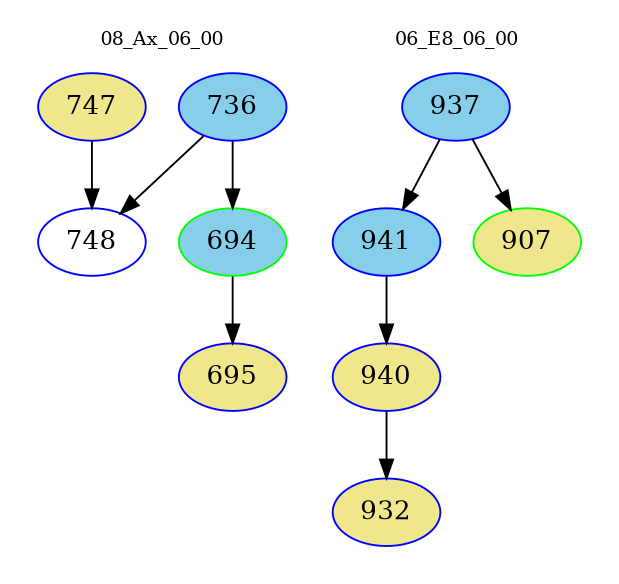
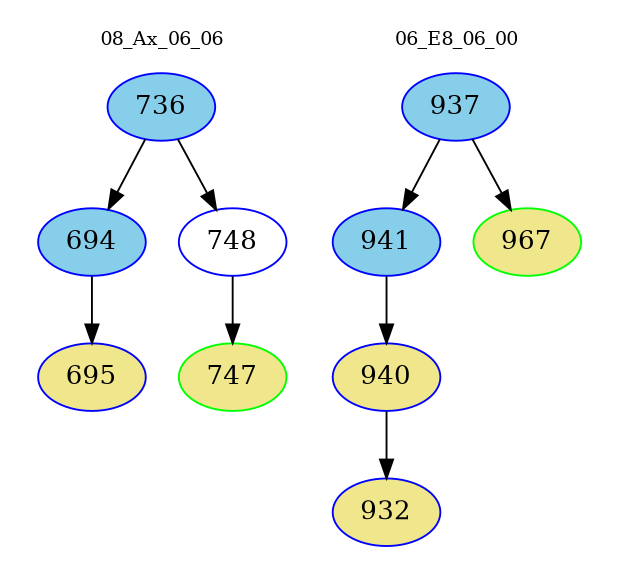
cluster "08_Ax_06_00": label "08_Ax_06_00" -> "08_Ax_06_06"
node "747": color blue -> green
edge "747" -> "748": reversed
node "694": color green -> blue
node "907": label "907" -> "967"
